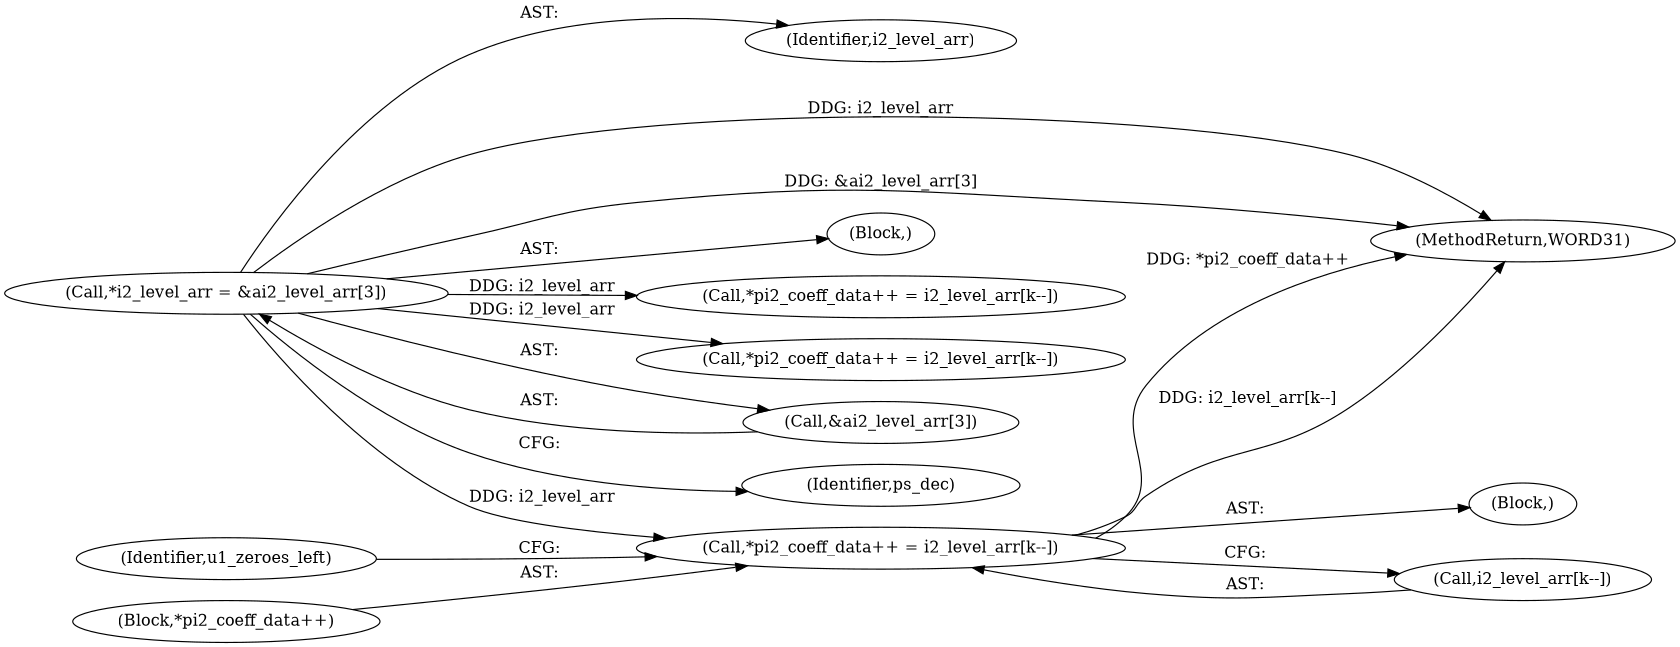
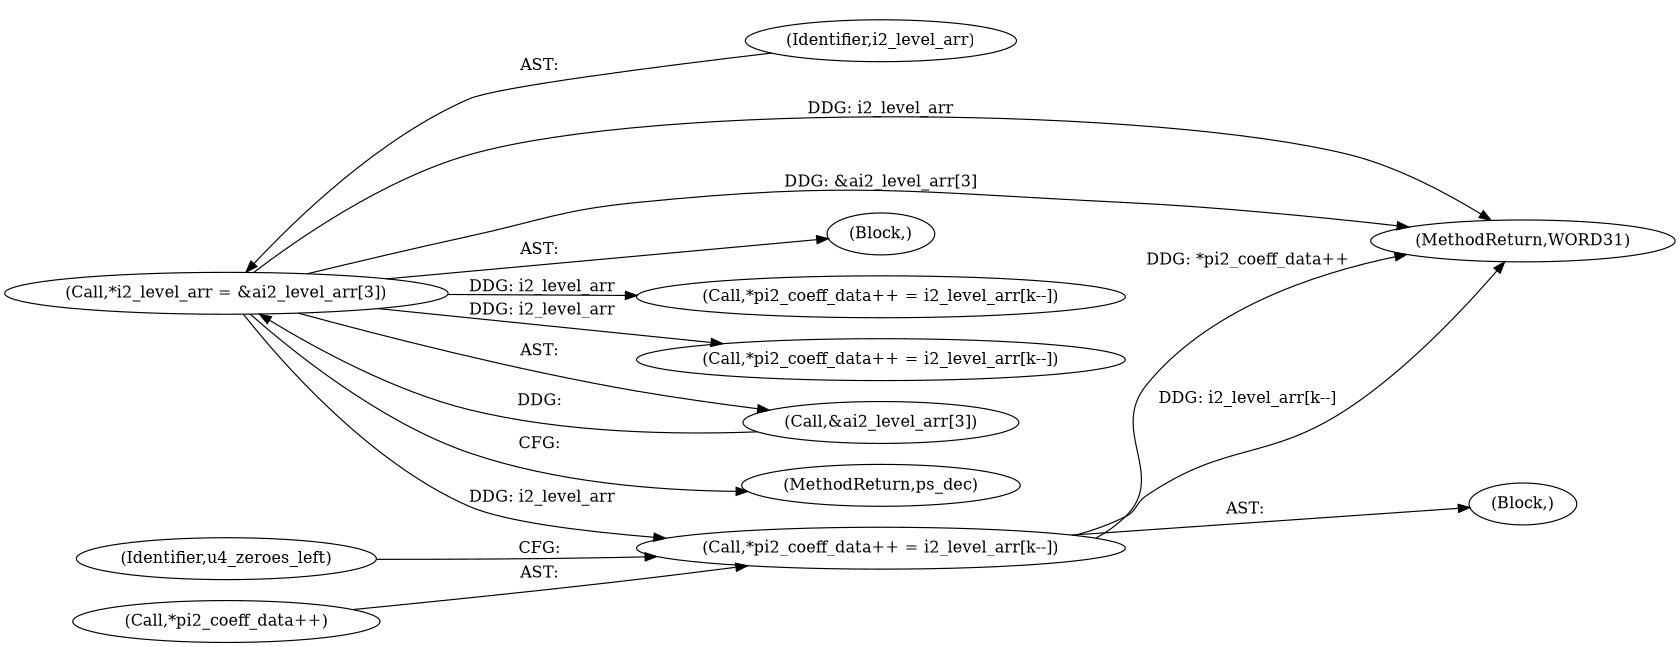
edge "(Call,*i2_level_arr = &ai2_level_arr[3])" -> "(Identifier,i2_level_arr)": reversed
edge "(Call,&ai2_level_arr[3])" -> "(Call,*i2_level_arr = &ai2_level_arr[3])": label "AST: " -> "DDG: "
node "(Identifier,ps_dec)": label "(Identifier,ps_dec)" -> "(MethodReturn,ps_dec)"
node "(Identifier,u1_zeroes_left)": label "(Identifier,u1_zeroes_left)" -> "(Identifier,u4_zeroes_left)"
node "(Call,i2_level_arr[k--])": removed
node "(Block,*pi2_coeff_data++)": label "(Block,*pi2_coeff_data++)" -> "(Call,*pi2_coeff_data++)"
